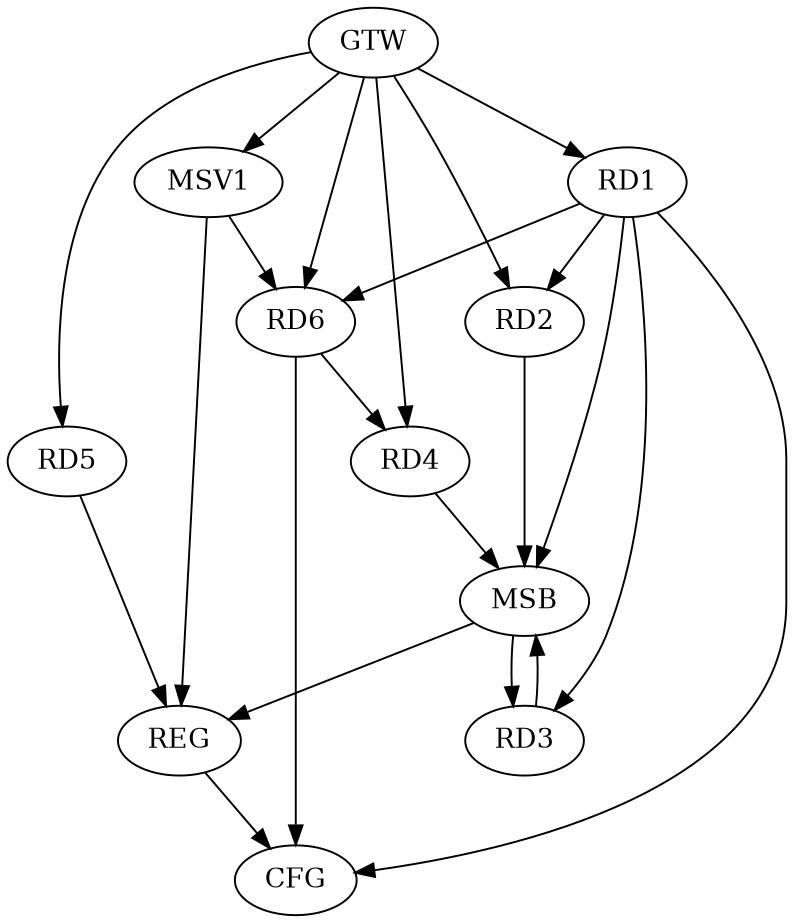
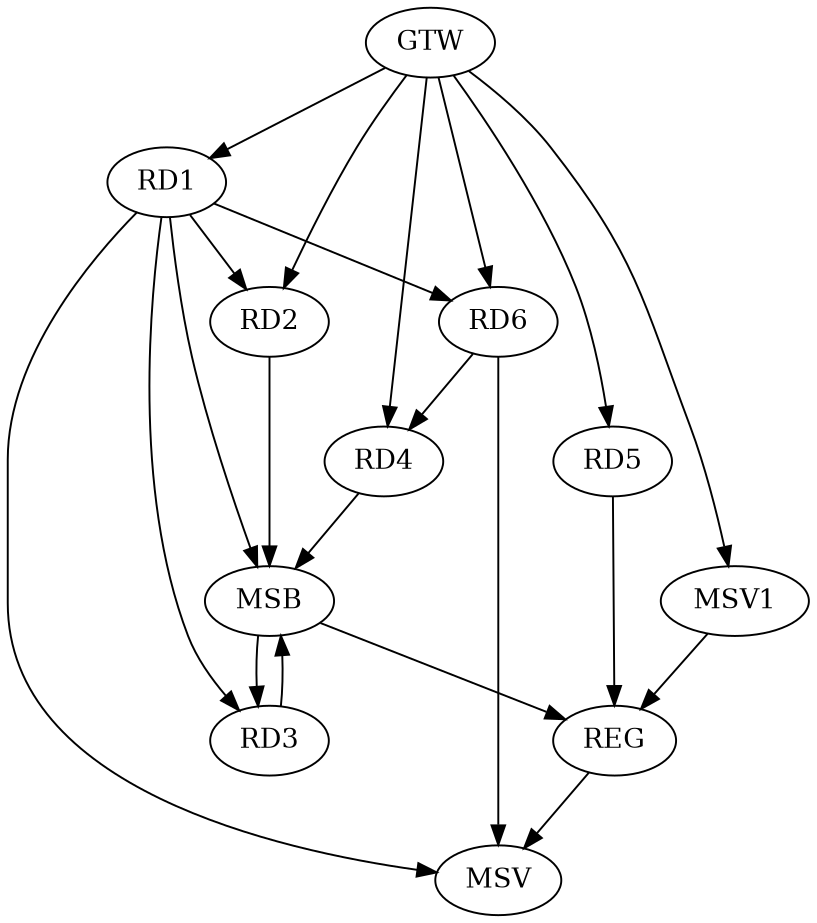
edge "MSV1" -> "RD6": removed
node "CFG": label "CFG" -> "MSV"
